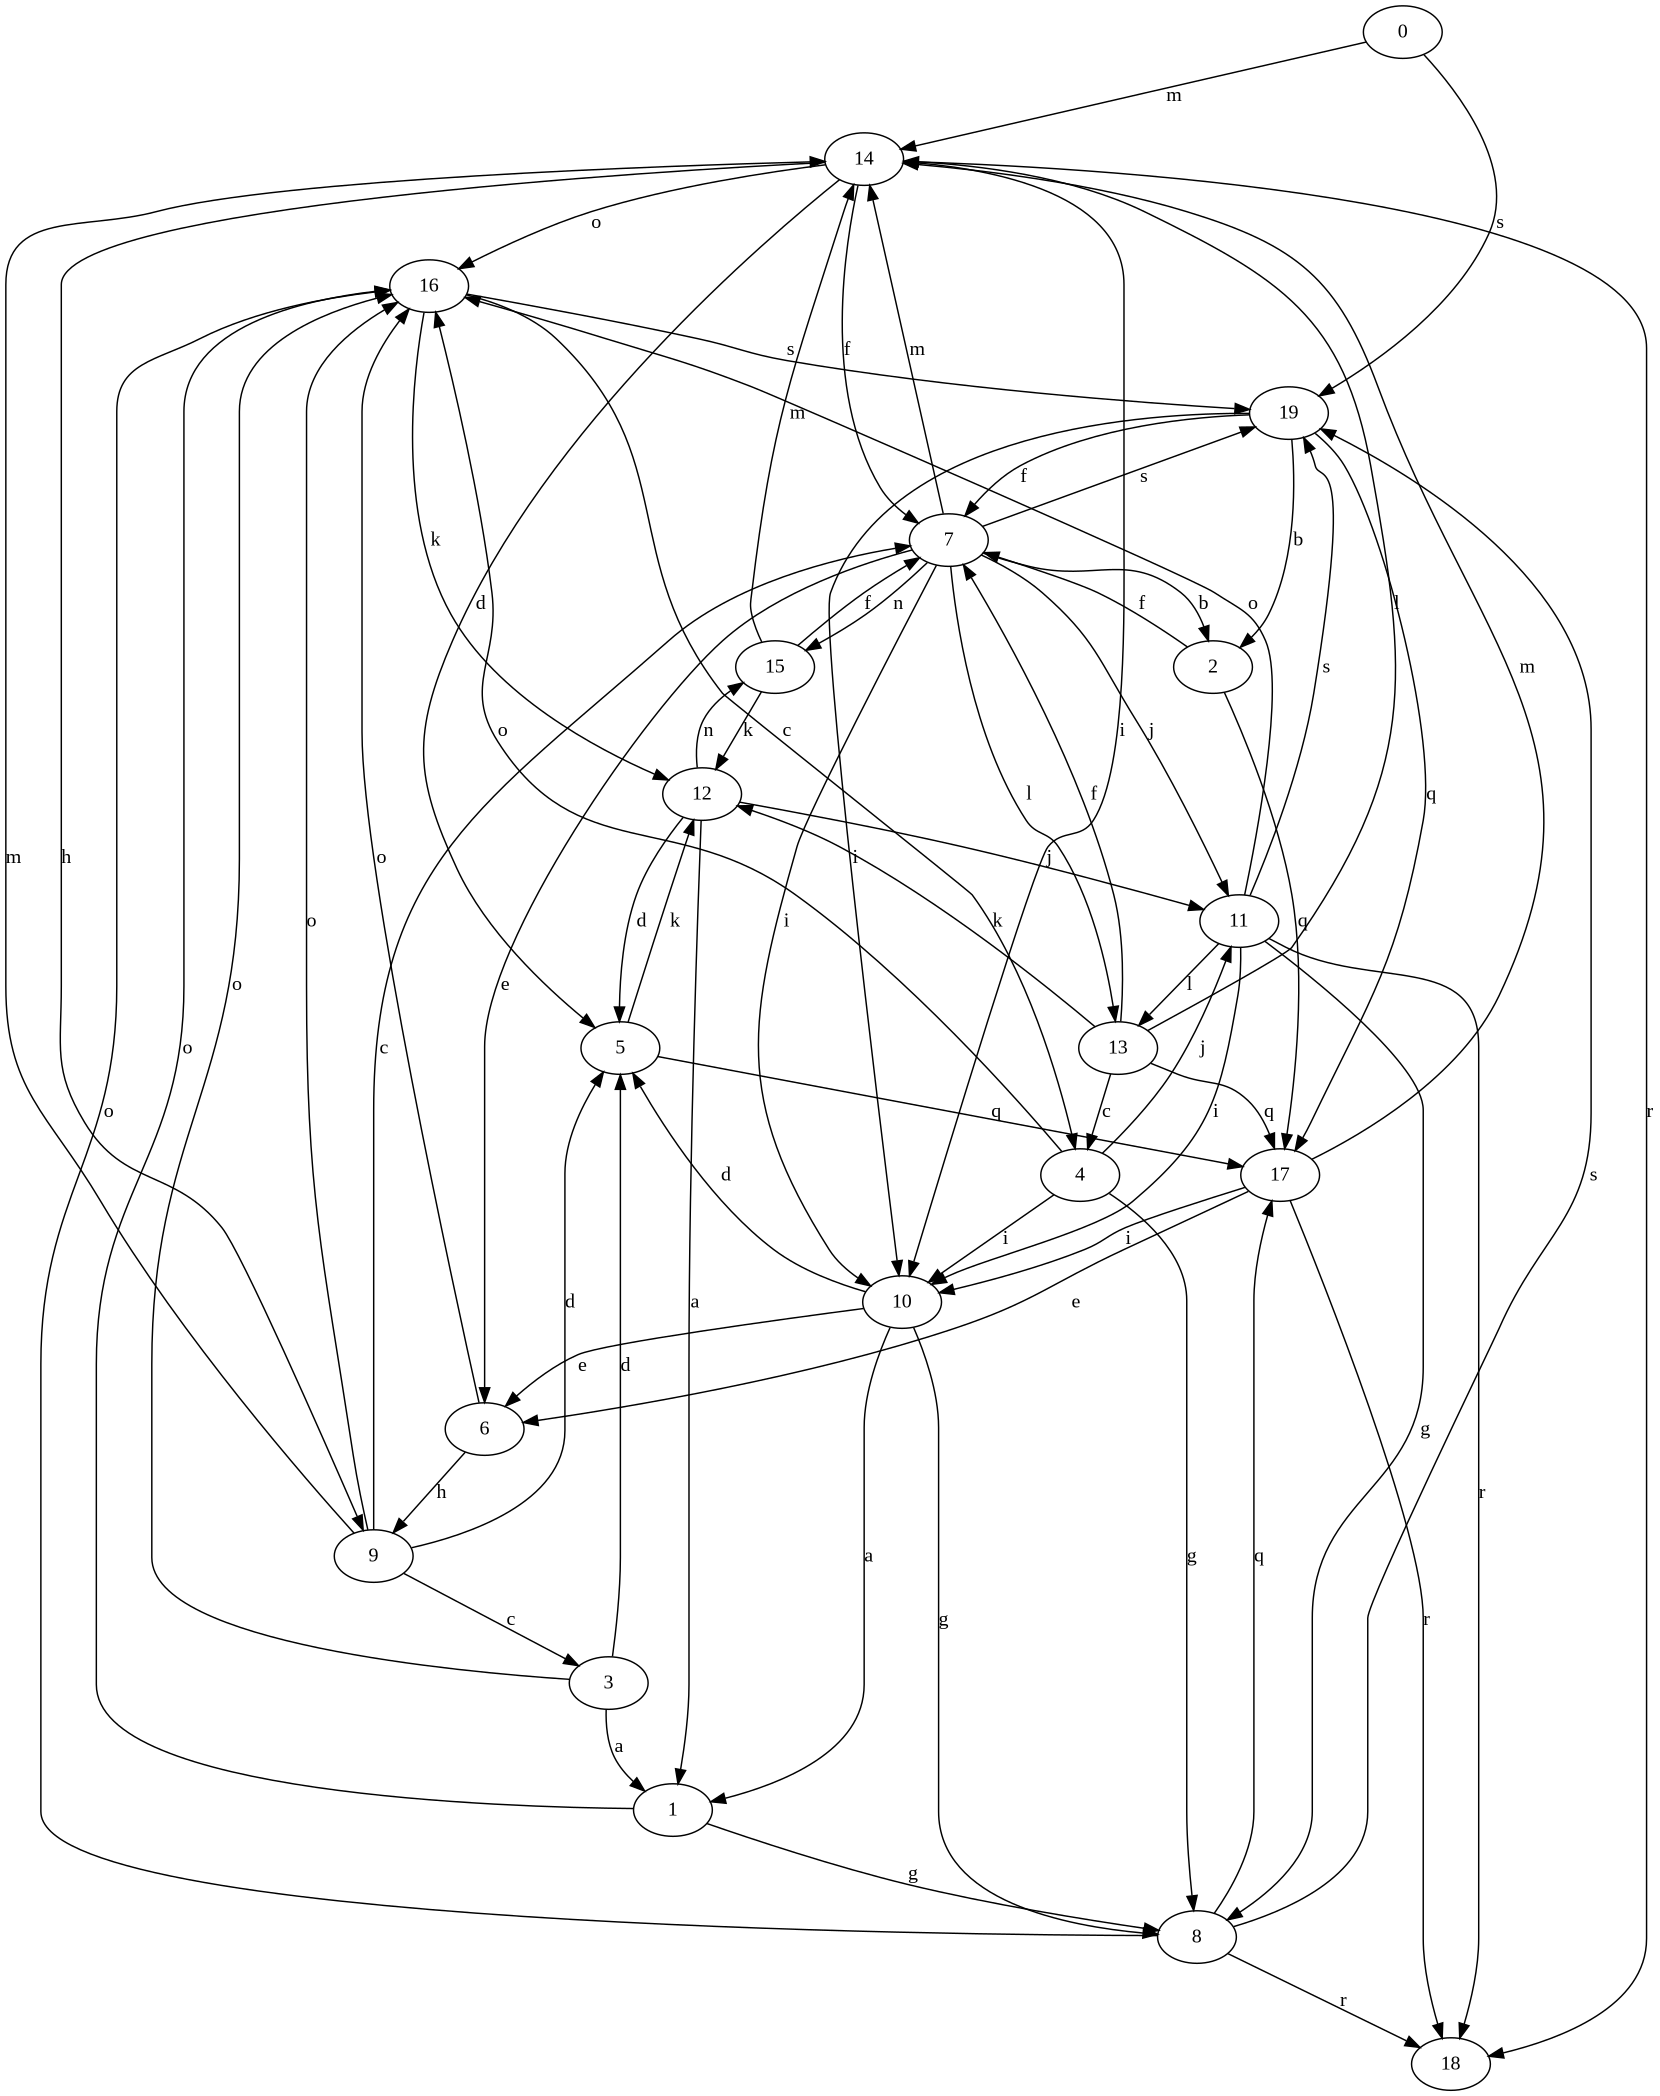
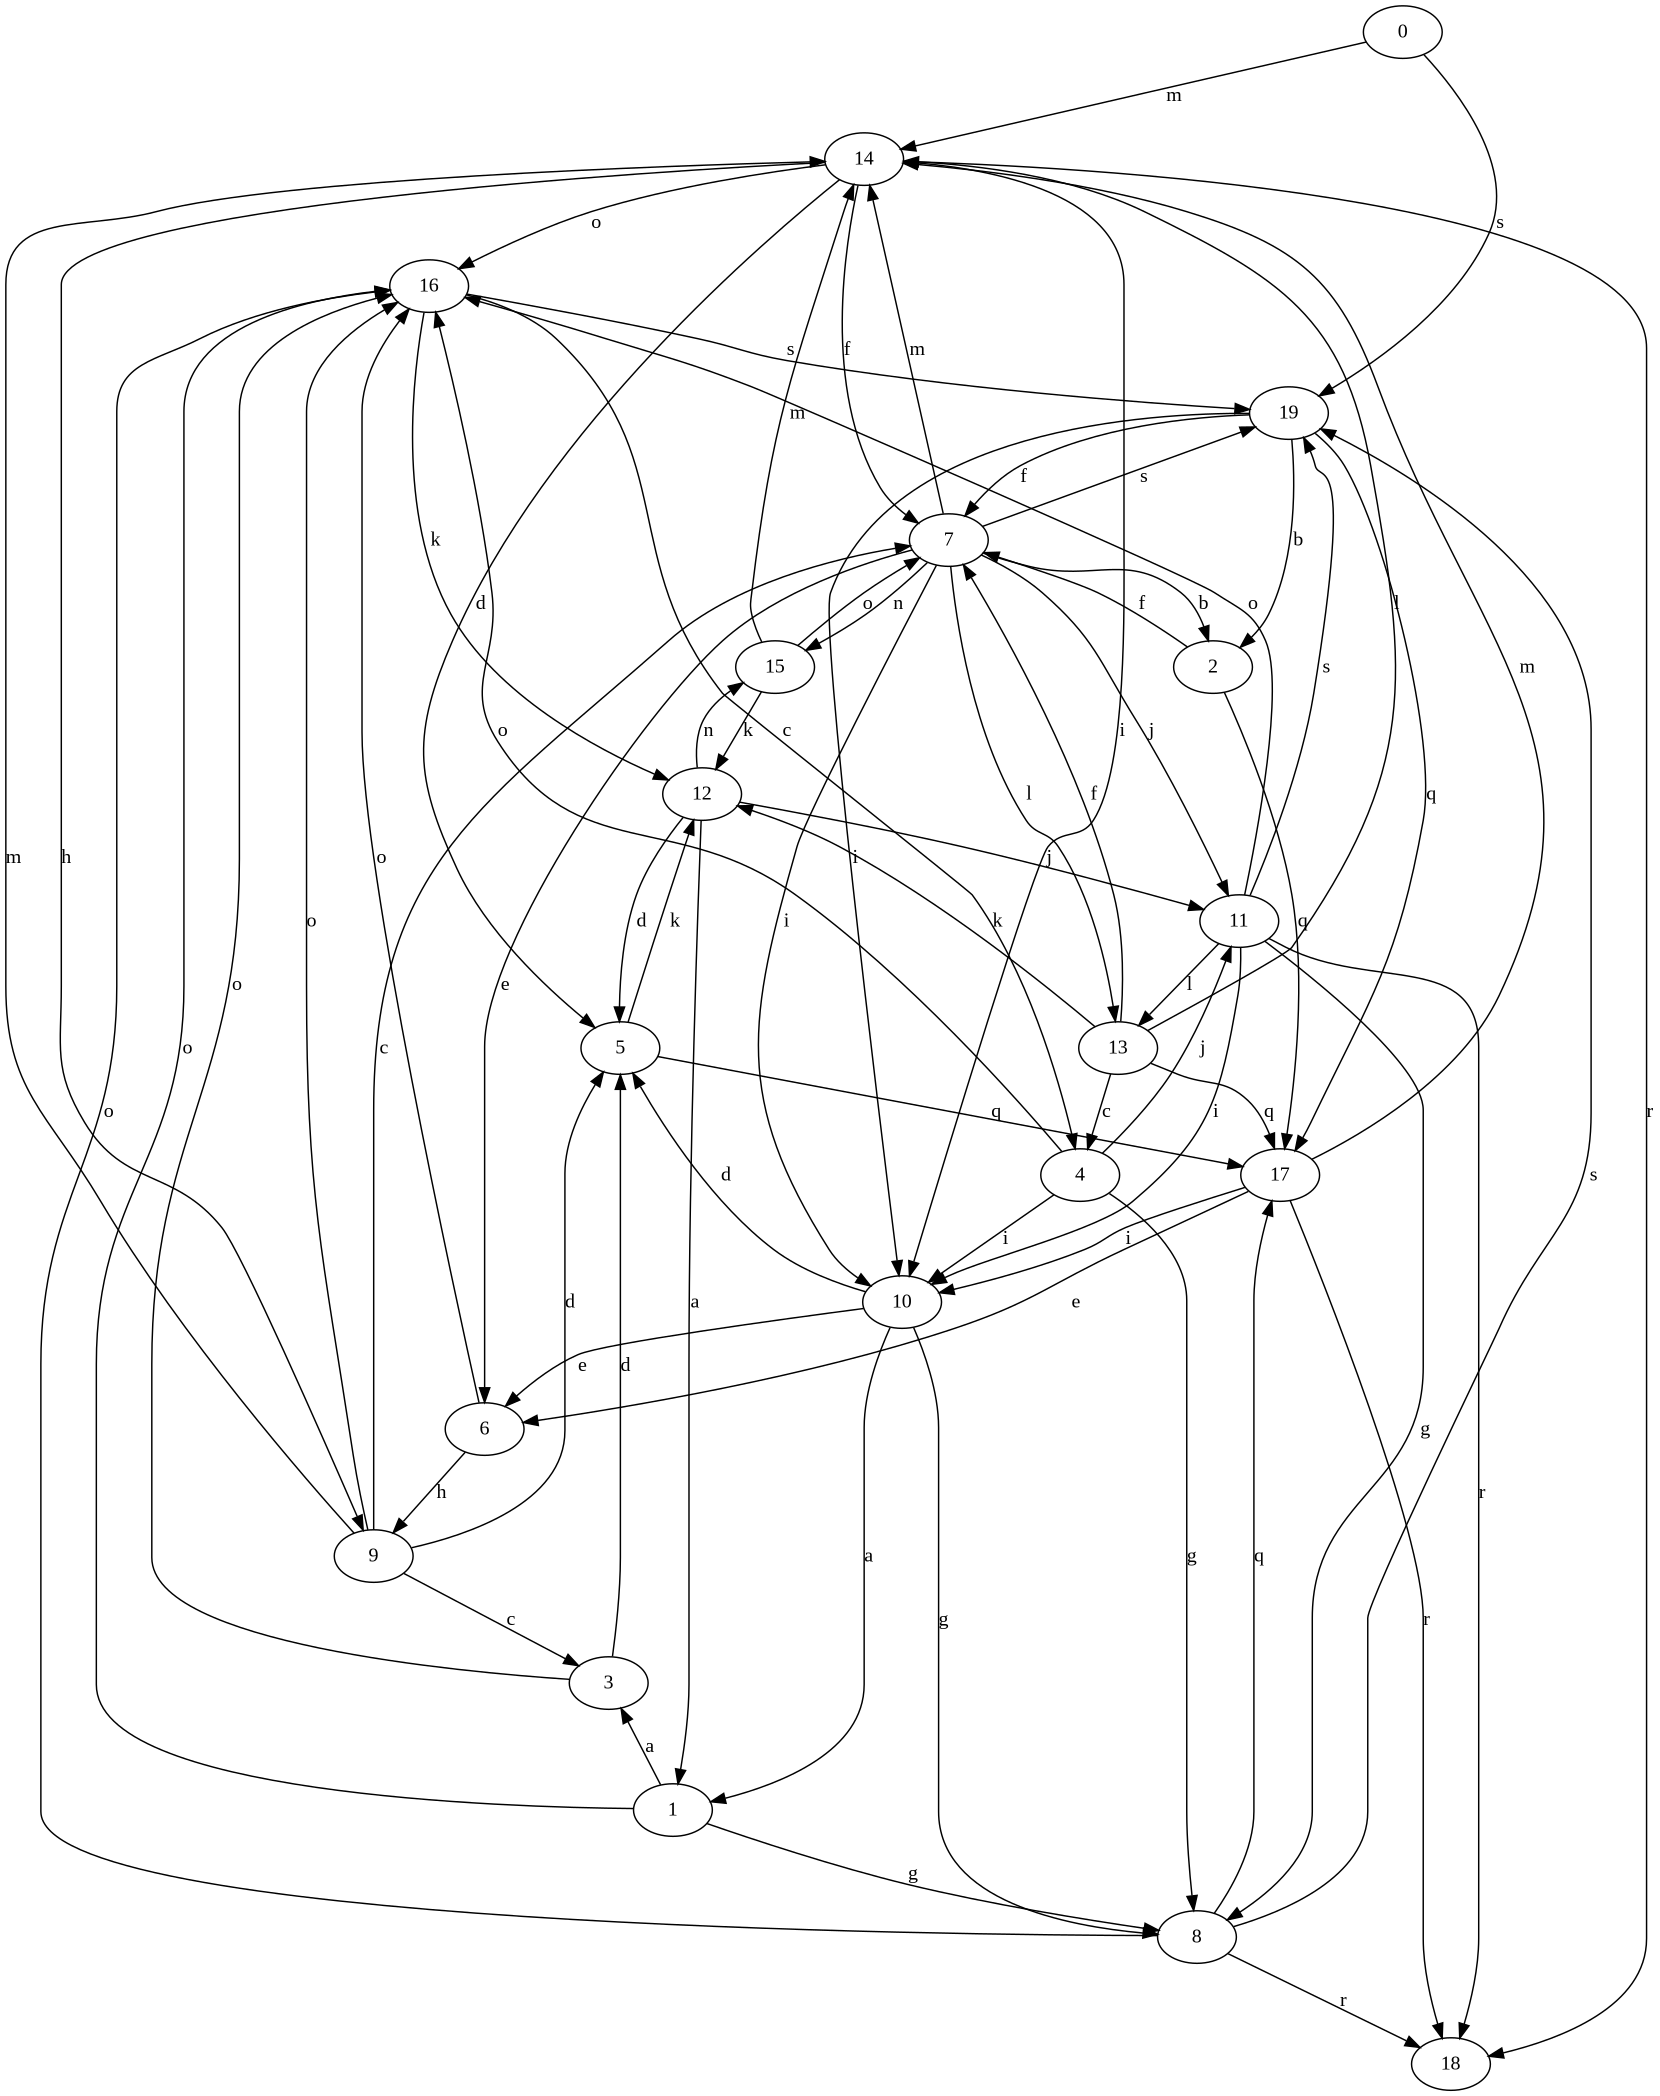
edge "15" -> "7": label "f" -> "o"
edge "3" -> "1": reversed
